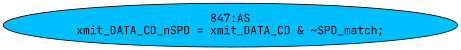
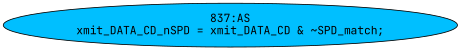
node "847:AS xmit_DATA_CD_nSPD = xmit_DATA_CD & ~SPD_match;": label "847:AS xmit_DATA_CD_nSPD = xmit_DATA_CD & ~SPD_match;" -> "837:AS xmit_DATA_CD_nSPD = xmit_DATA_CD & ~SPD_match;"
